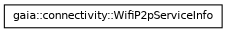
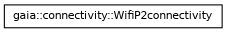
node "gaia::connectivity::WifiP2pServiceInfo": label "gaia::connectivity::WifiP2pServiceInfo" -> "gaia::connectivity::WifiP2connectivity"
